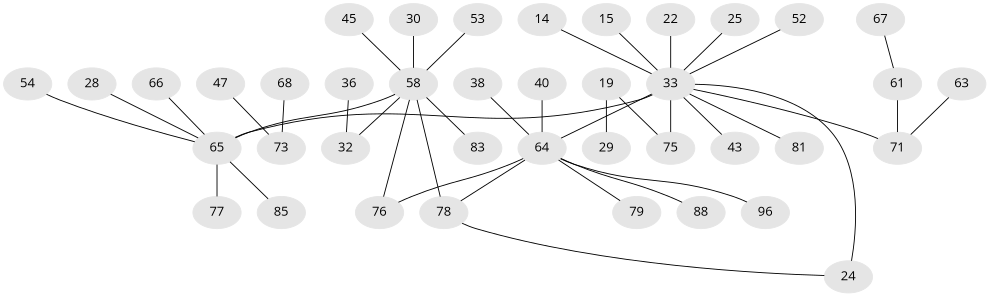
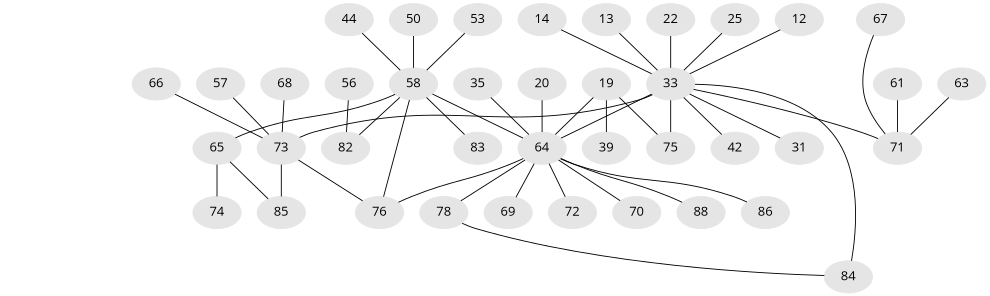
node "45": label "45" -> "44"
node "30": label "30" -> "50"
node "15": label "15" -> "13"
node "52": label "52" -> "12"
edge "67" -- "61": now "67" -- "71"
node "54": removed
node "28": removed
node "47": label "47" -> "57"
node "36": label "36" -> "56"
node "38": label "38" -> "35"
node "40": label "40" -> "20"
edge "66" -- "65": now "66" -- "73"
edge "33" -- "65": now "33" -- "73"
edge "19" -- "64": added
node "32": label "32" -> "82"
edge "58" -- "78": now "58" -- "64"
node "29": label "29" -> "39"
node "43": label "43" -> "42"
node "81": label "81" -> "31"
edge "73" -- "85": added
edge "73" -- "76": added
node "77": label "77" -> "74"
node "69": added
node "72": added
node "79": label "79" -> "70"
node "96": label "96" -> "86"
node "24": label "24" -> "84"
